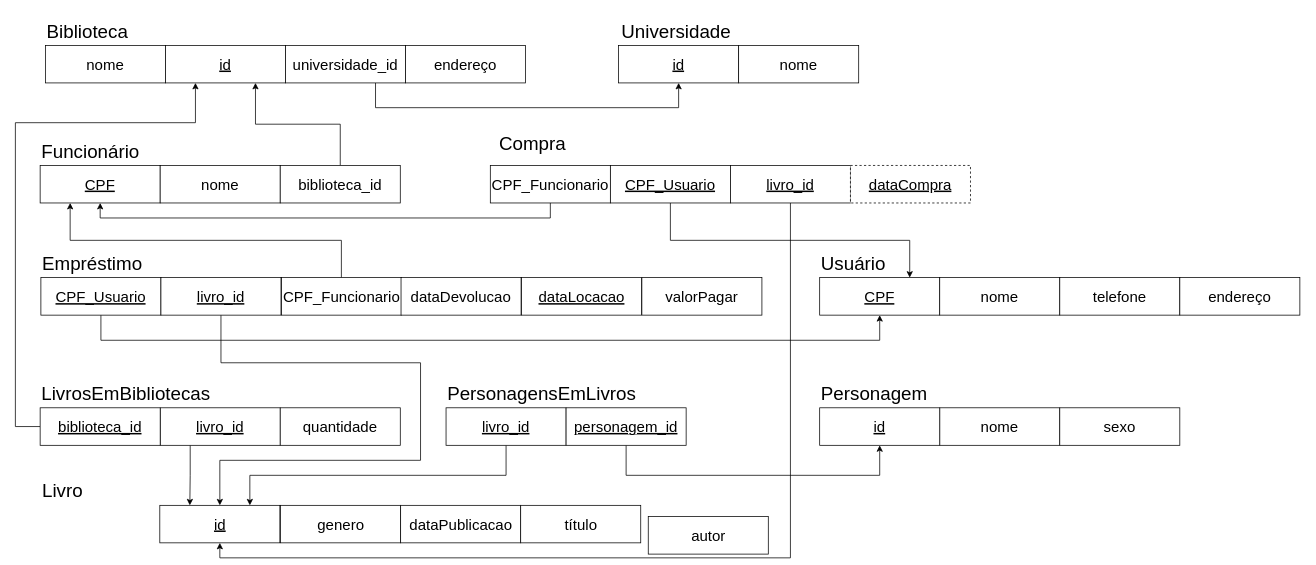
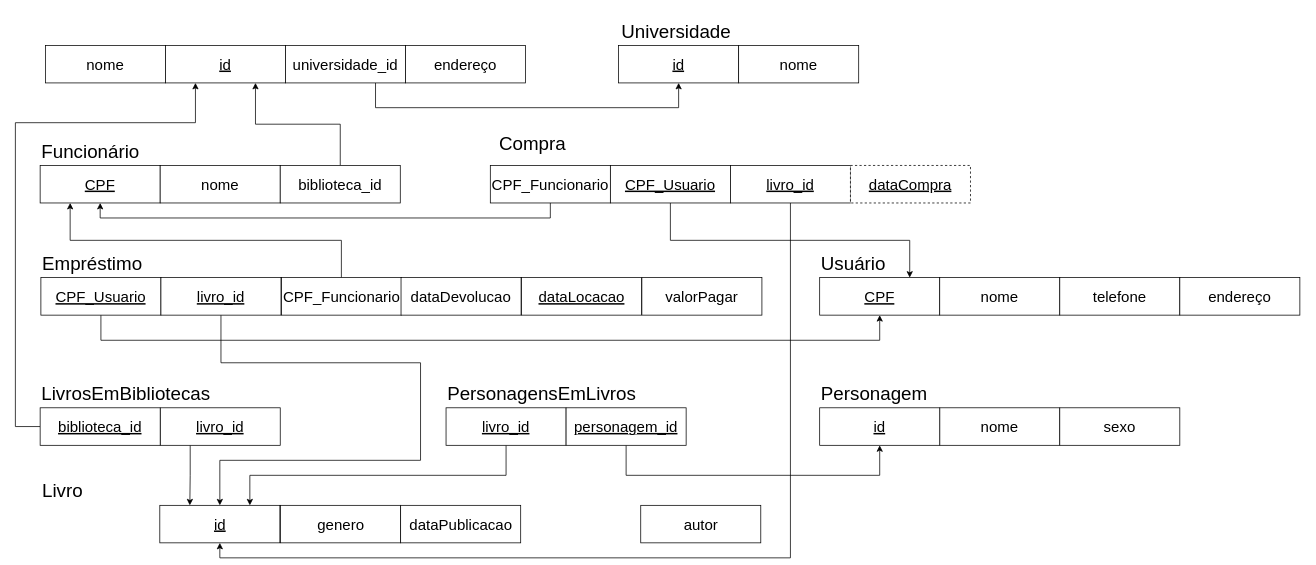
node "Biblioteca": removed
node "quantidade": removed
node "título": removed
node "autor": moved (708, 535) -> (701, 524)
